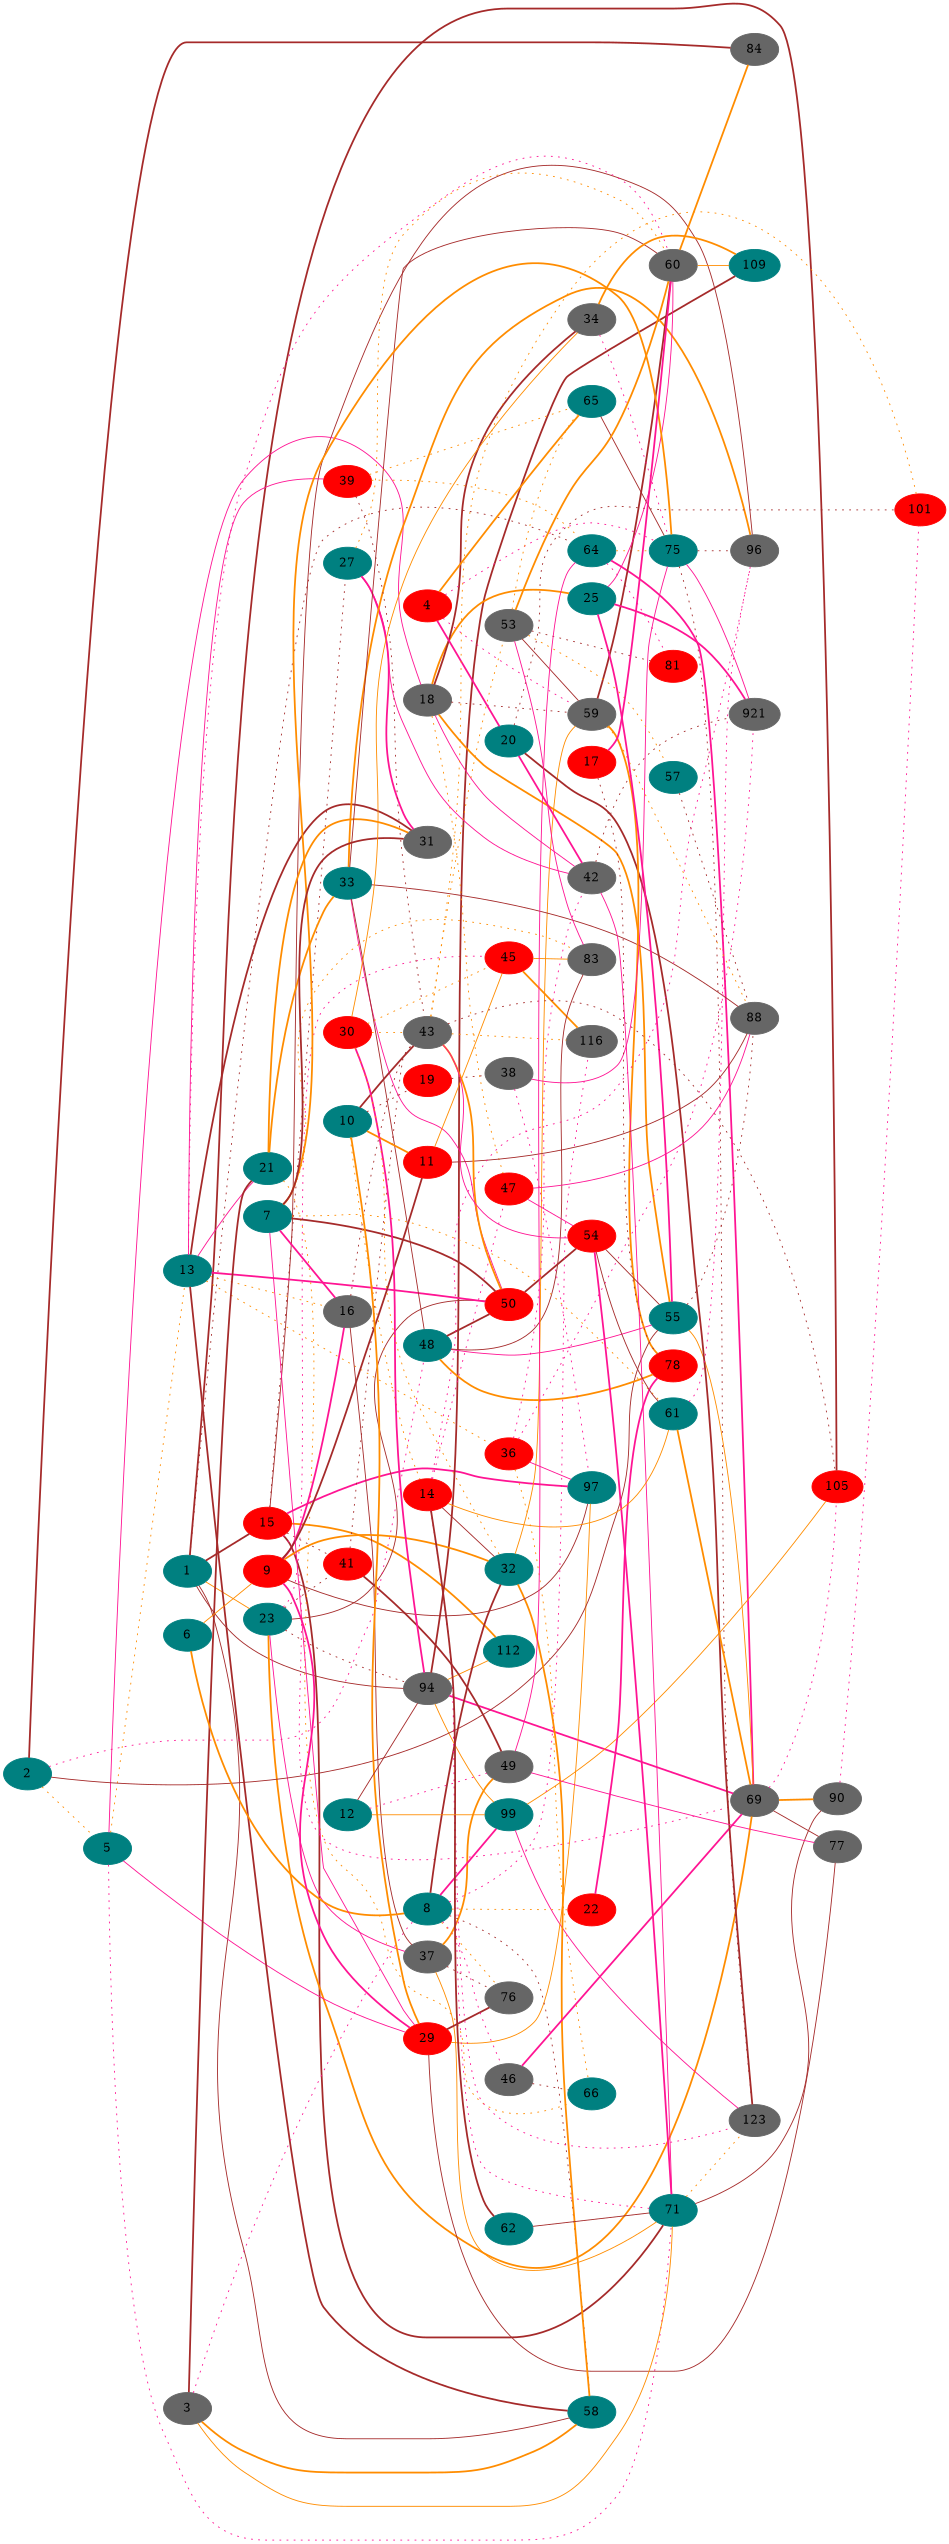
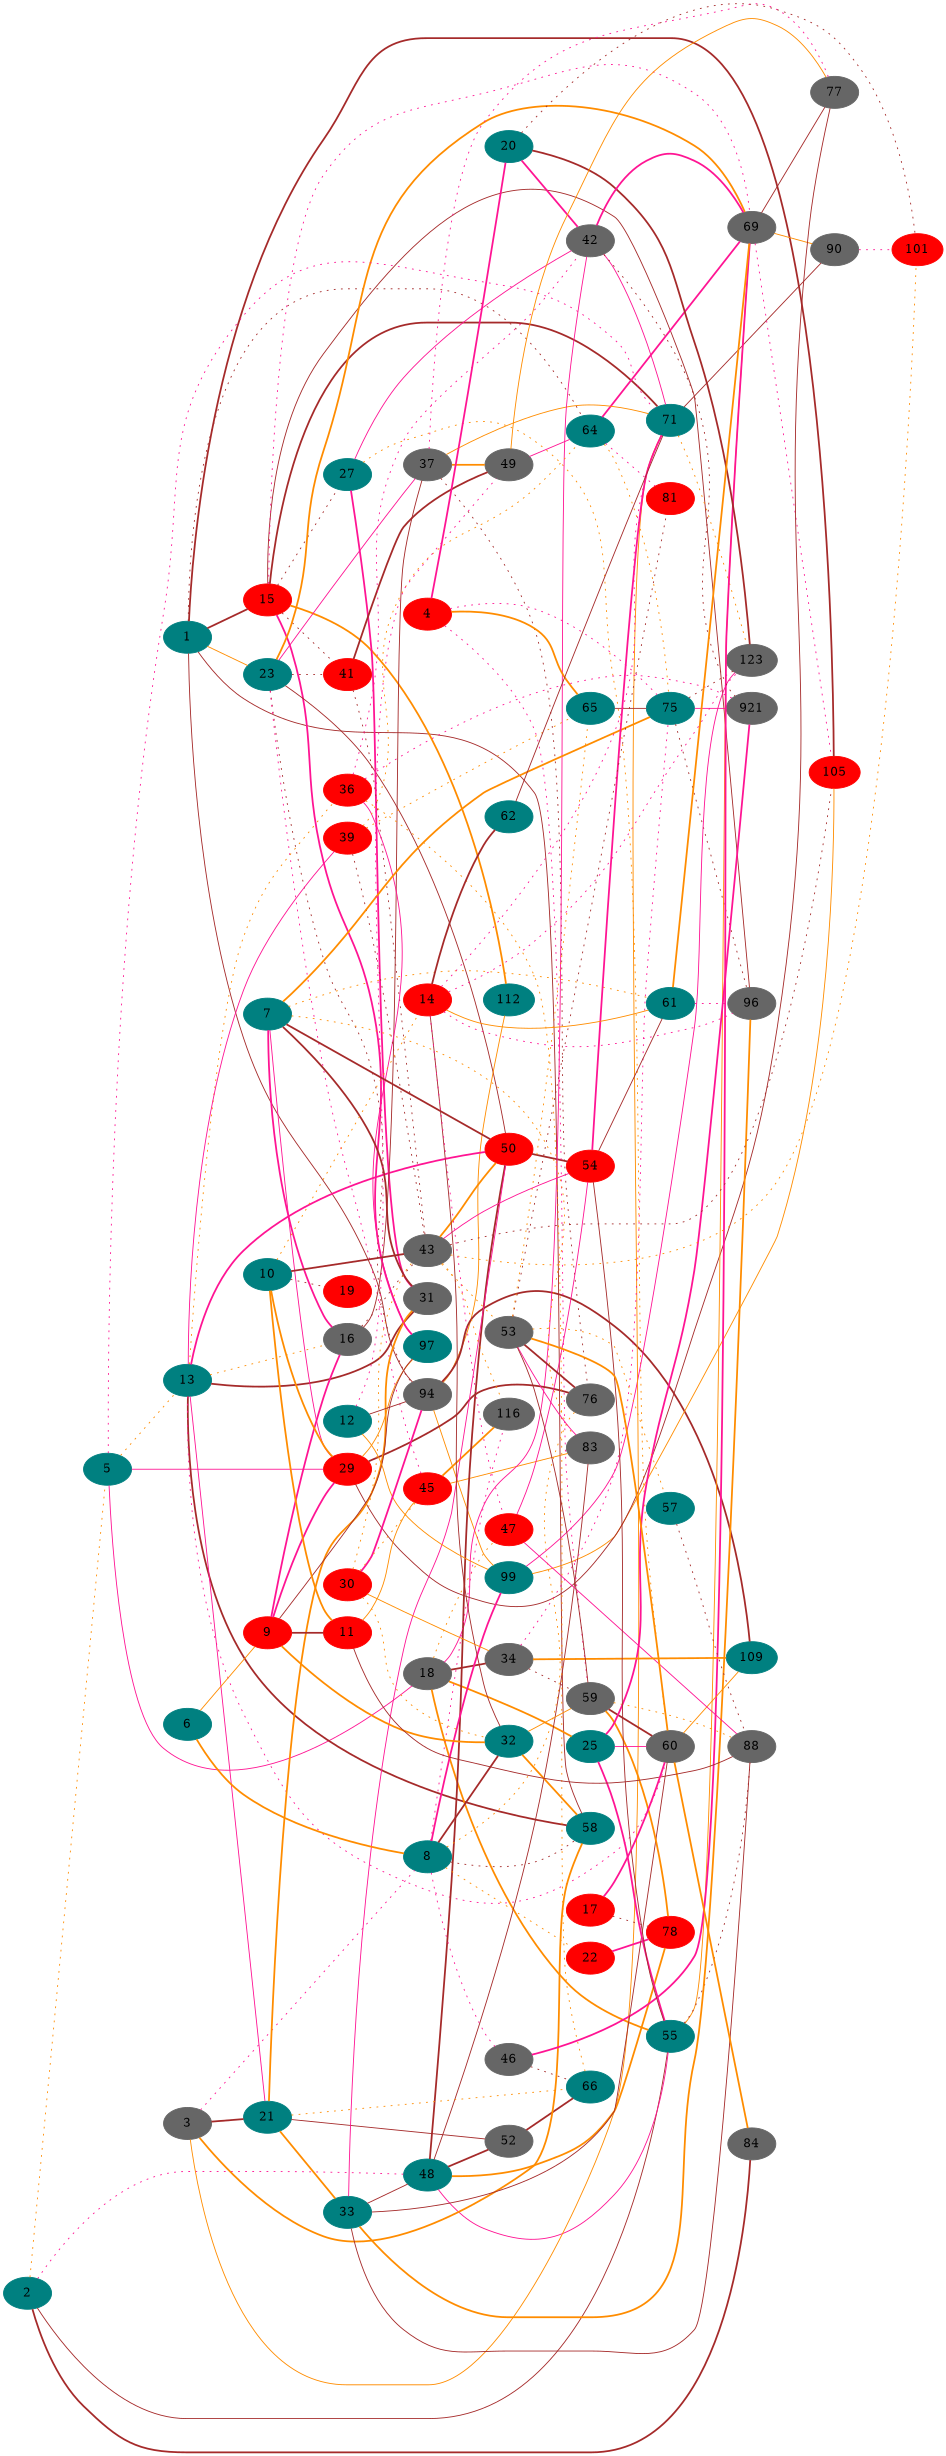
edge "77" -- "37": added
edge "18" -- "59": now "34" -- "59"
node "38": removed
edge "53" -- "76": added
edge "94" -- "69": now "42" -- "69"
edge "90" -- "69": style bold -> solid
edge "49" -- "77": color deeppink -> darkorange
node "52": added
